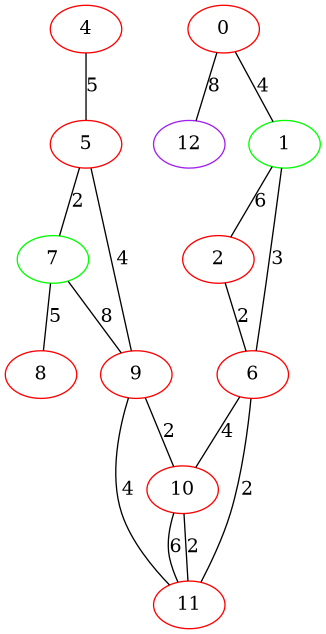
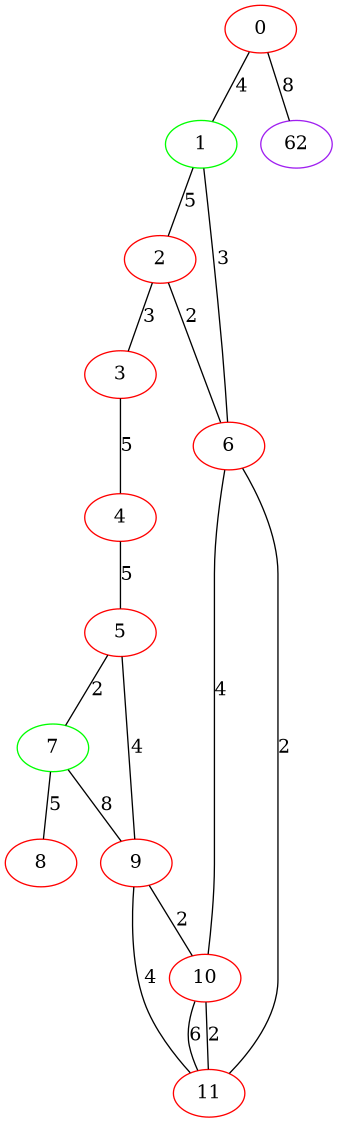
node "12": label "12" -> "62"
edge "1" -- "2": label "6" -> "5"
node "3": added
